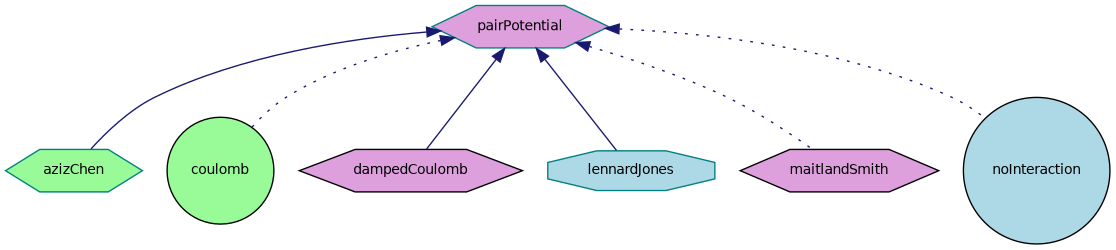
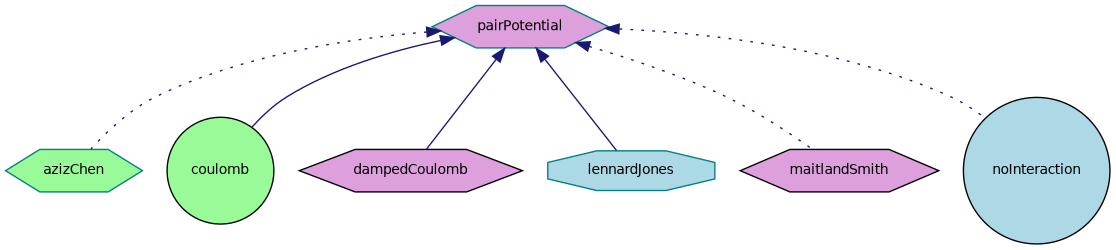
edge "azizChen" -> "pairPotential": style solid -> dotted
edge "coulomb" -> "pairPotential": style dotted -> solid
